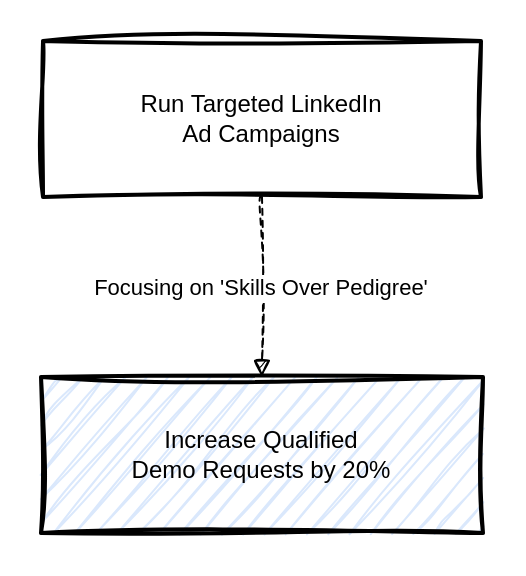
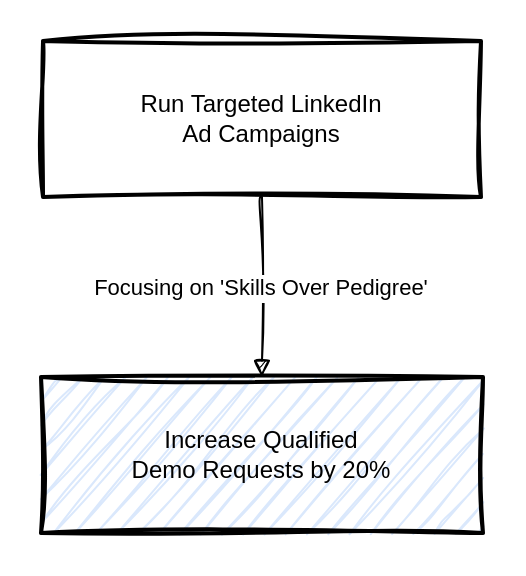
edge "Run Targeted LinkedIn Ad Campaigns" -> "Increase Qualified Demo Requests by 20%": style dashed -> solid
